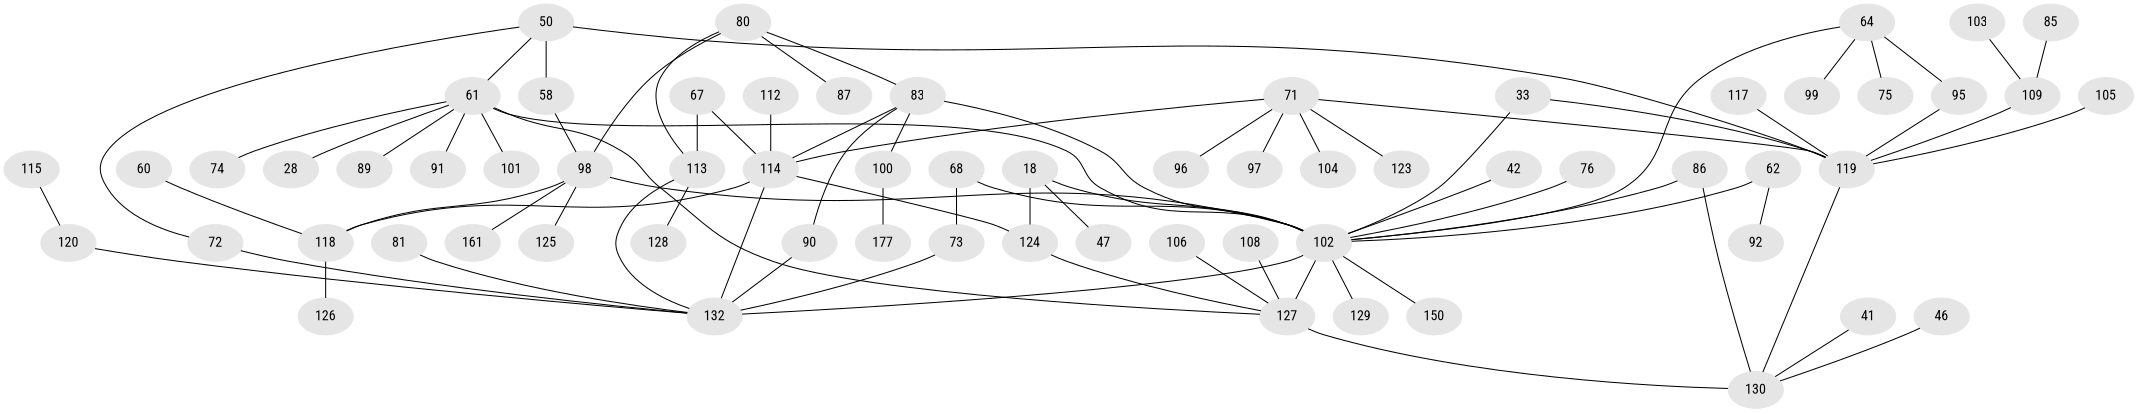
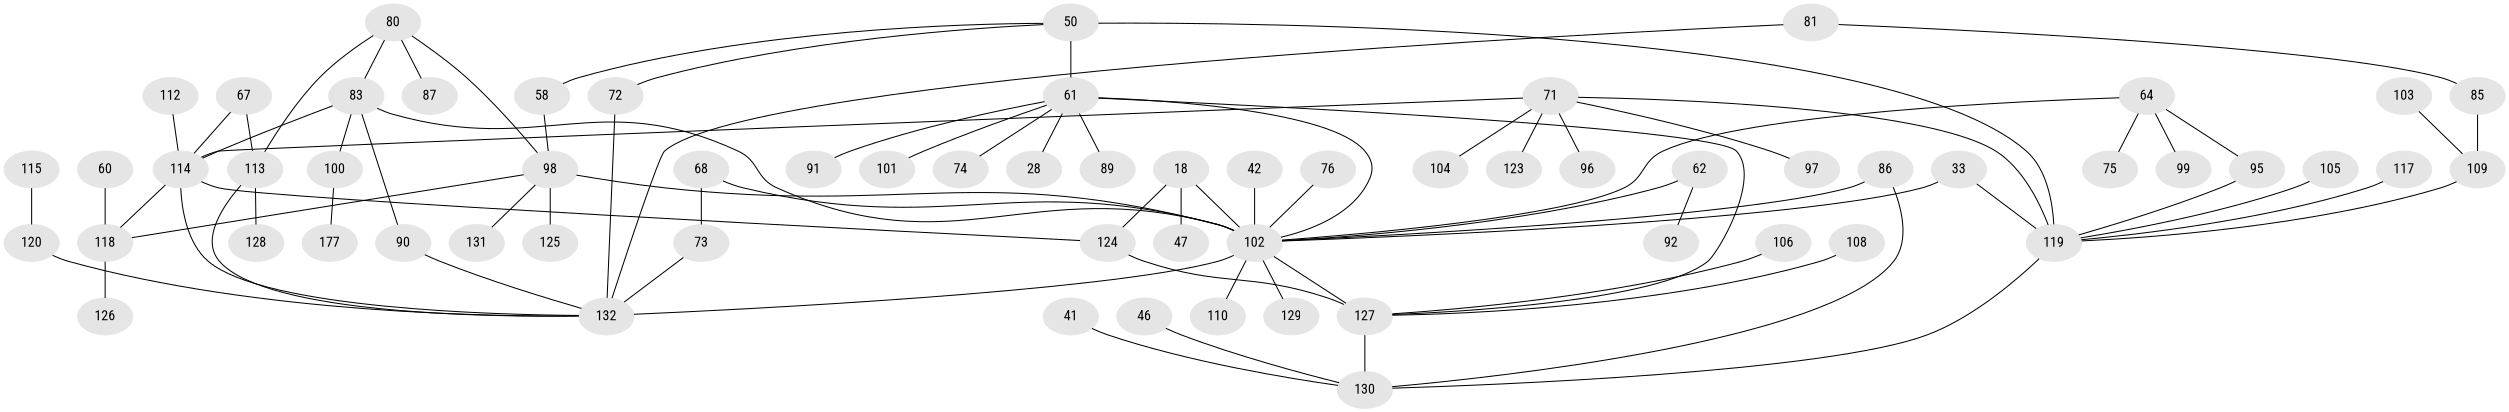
edge "81" -- "85": added
node "161": label "161" -> "131"
node "150": label "150" -> "110"
